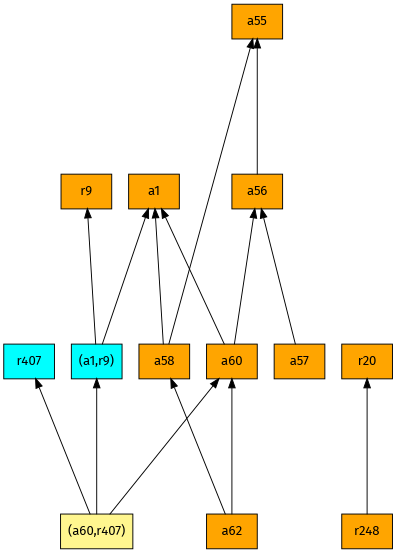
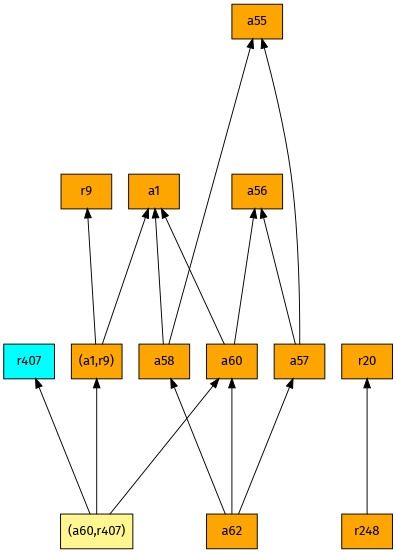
edge "a56" -> "a55": now "a57" -> "a55"
node "(a1,r9)": fillcolor cyan -> orange
edge "a62" -> "a57": added
